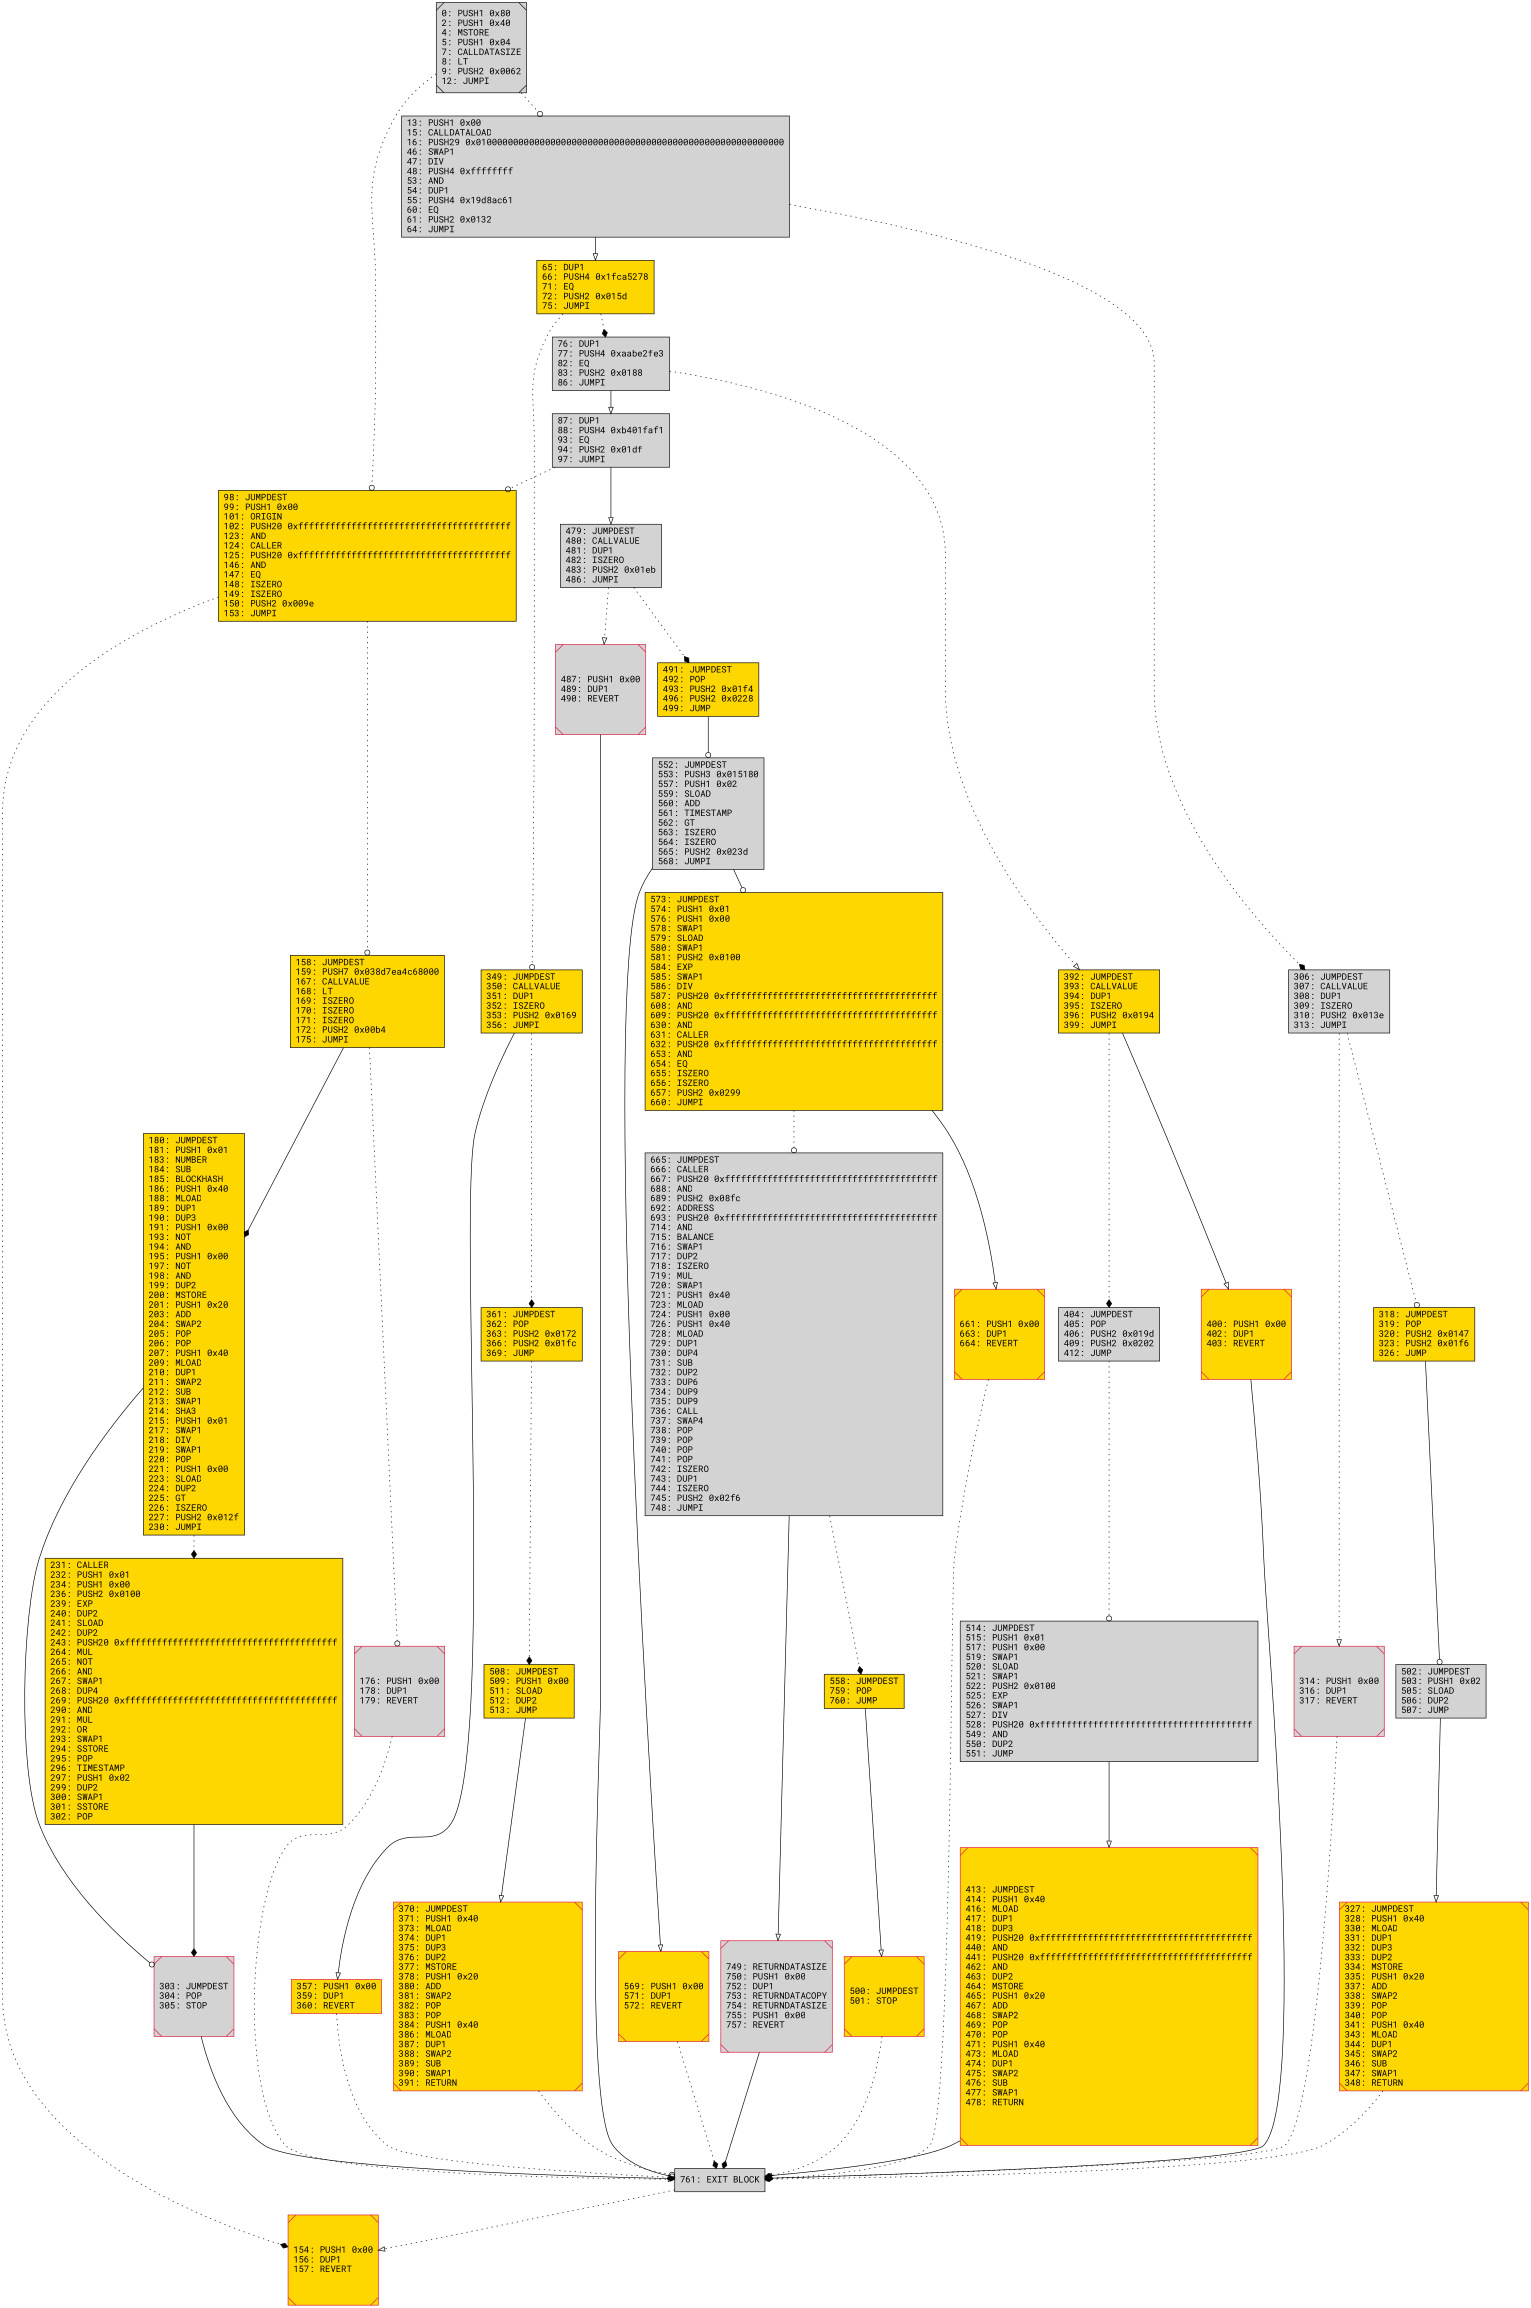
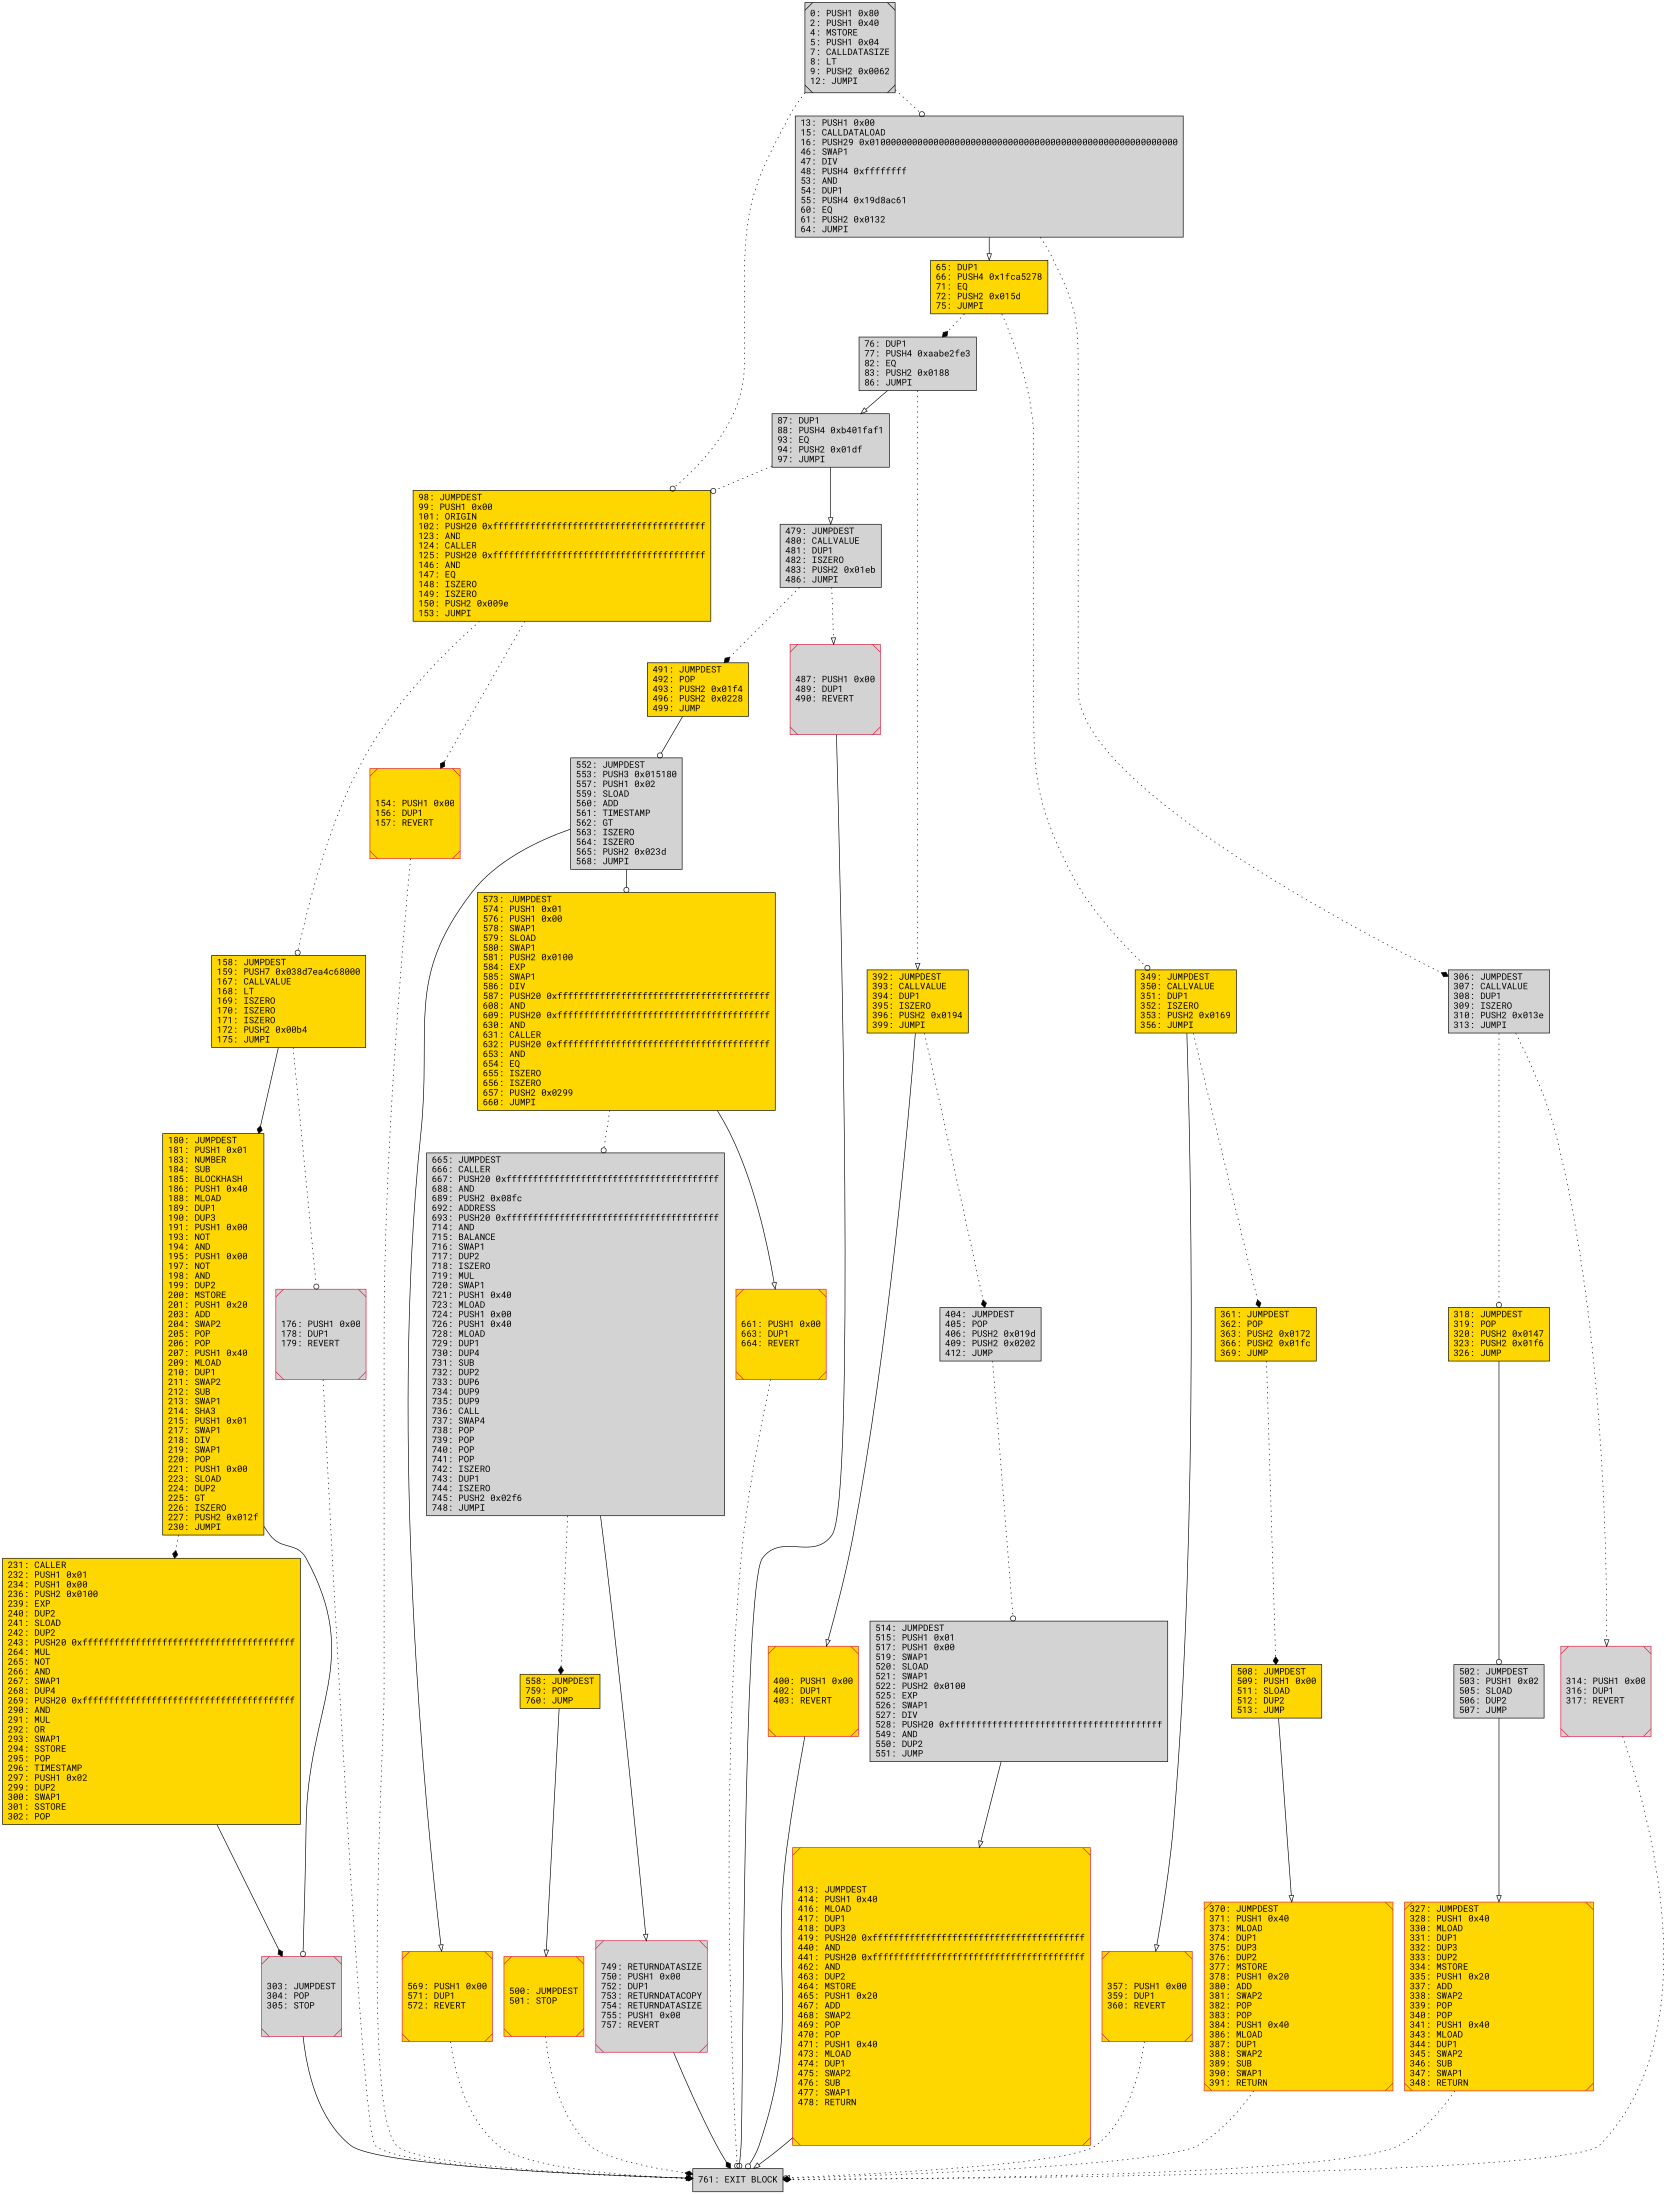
node "357: PUSH1 0x00 359: DUP1 360: REVERT": shape box -> Msquare
edge "761: EXIT BLOCK" -> "154: PUSH1 0x00 156: DUP1 157: REVERT": reversed
